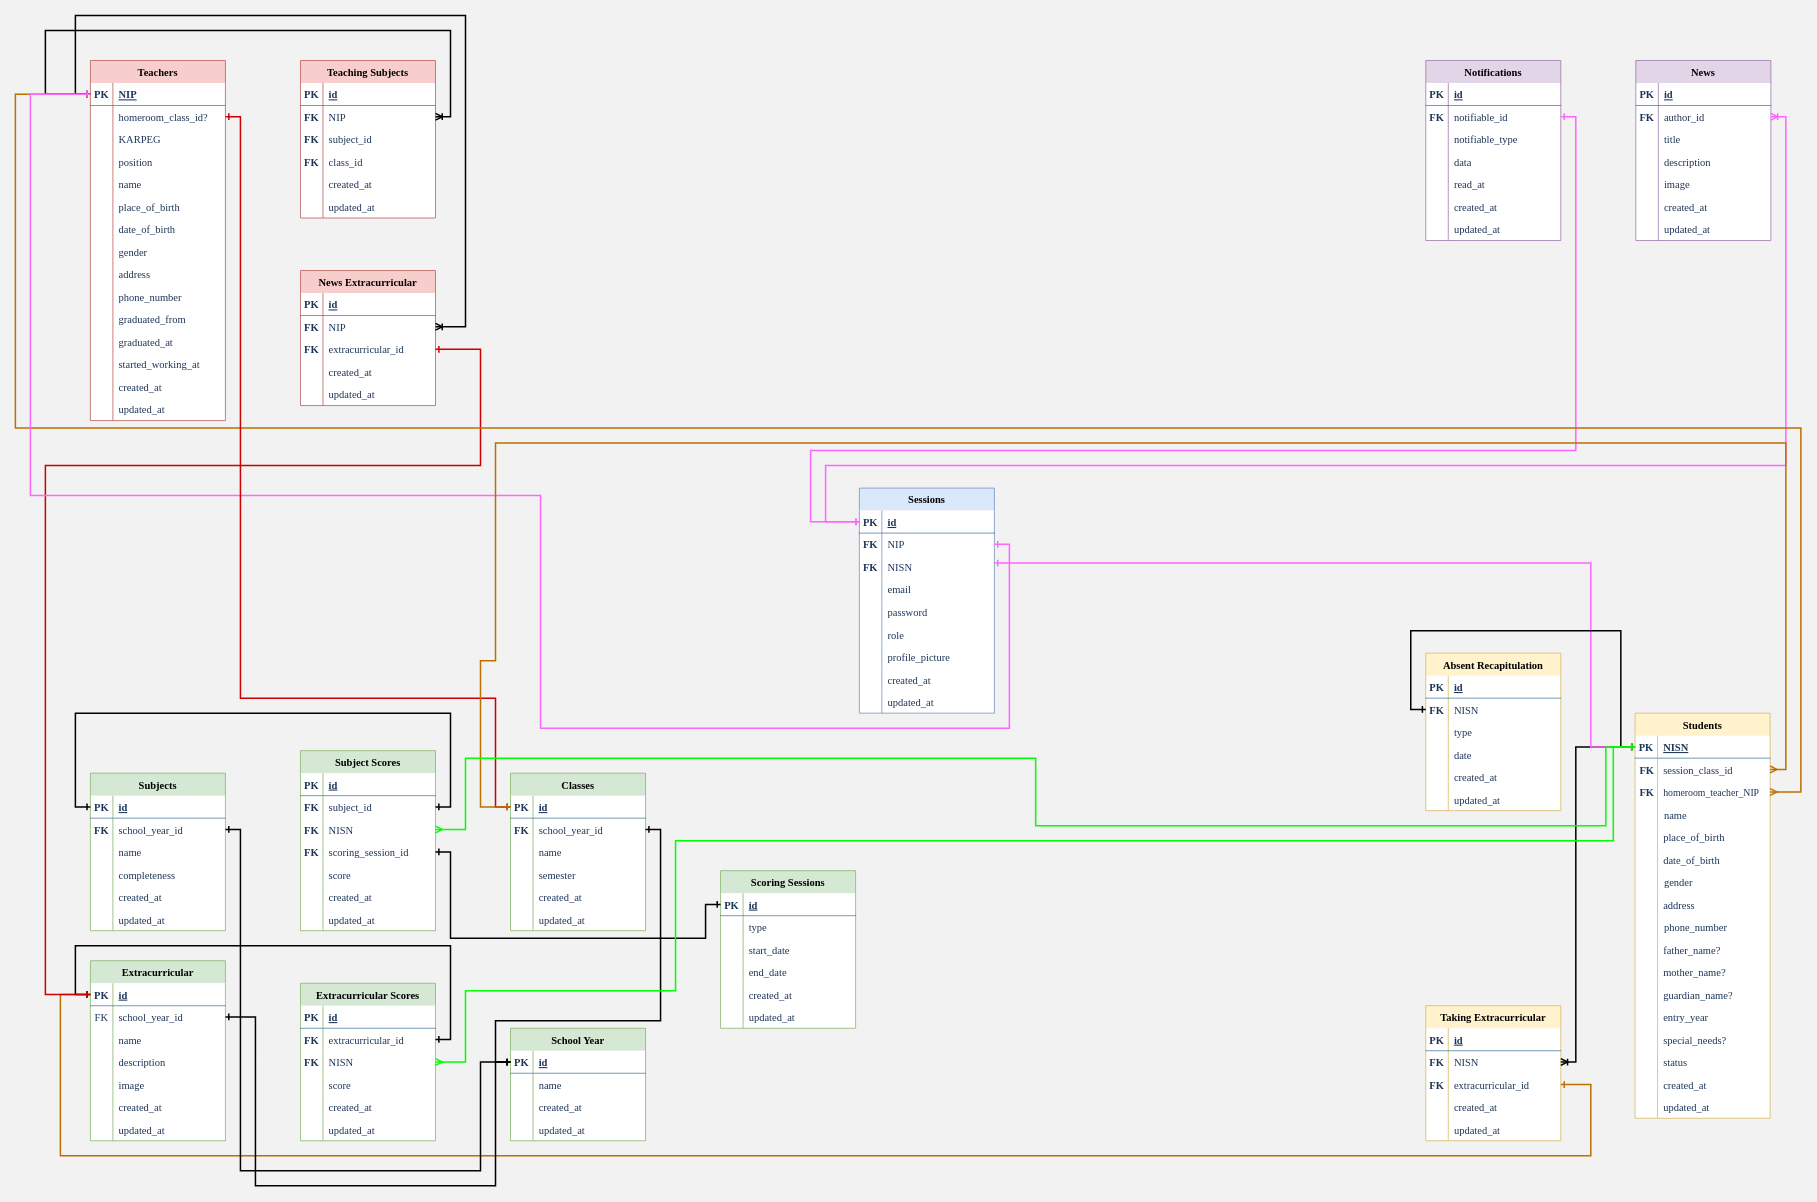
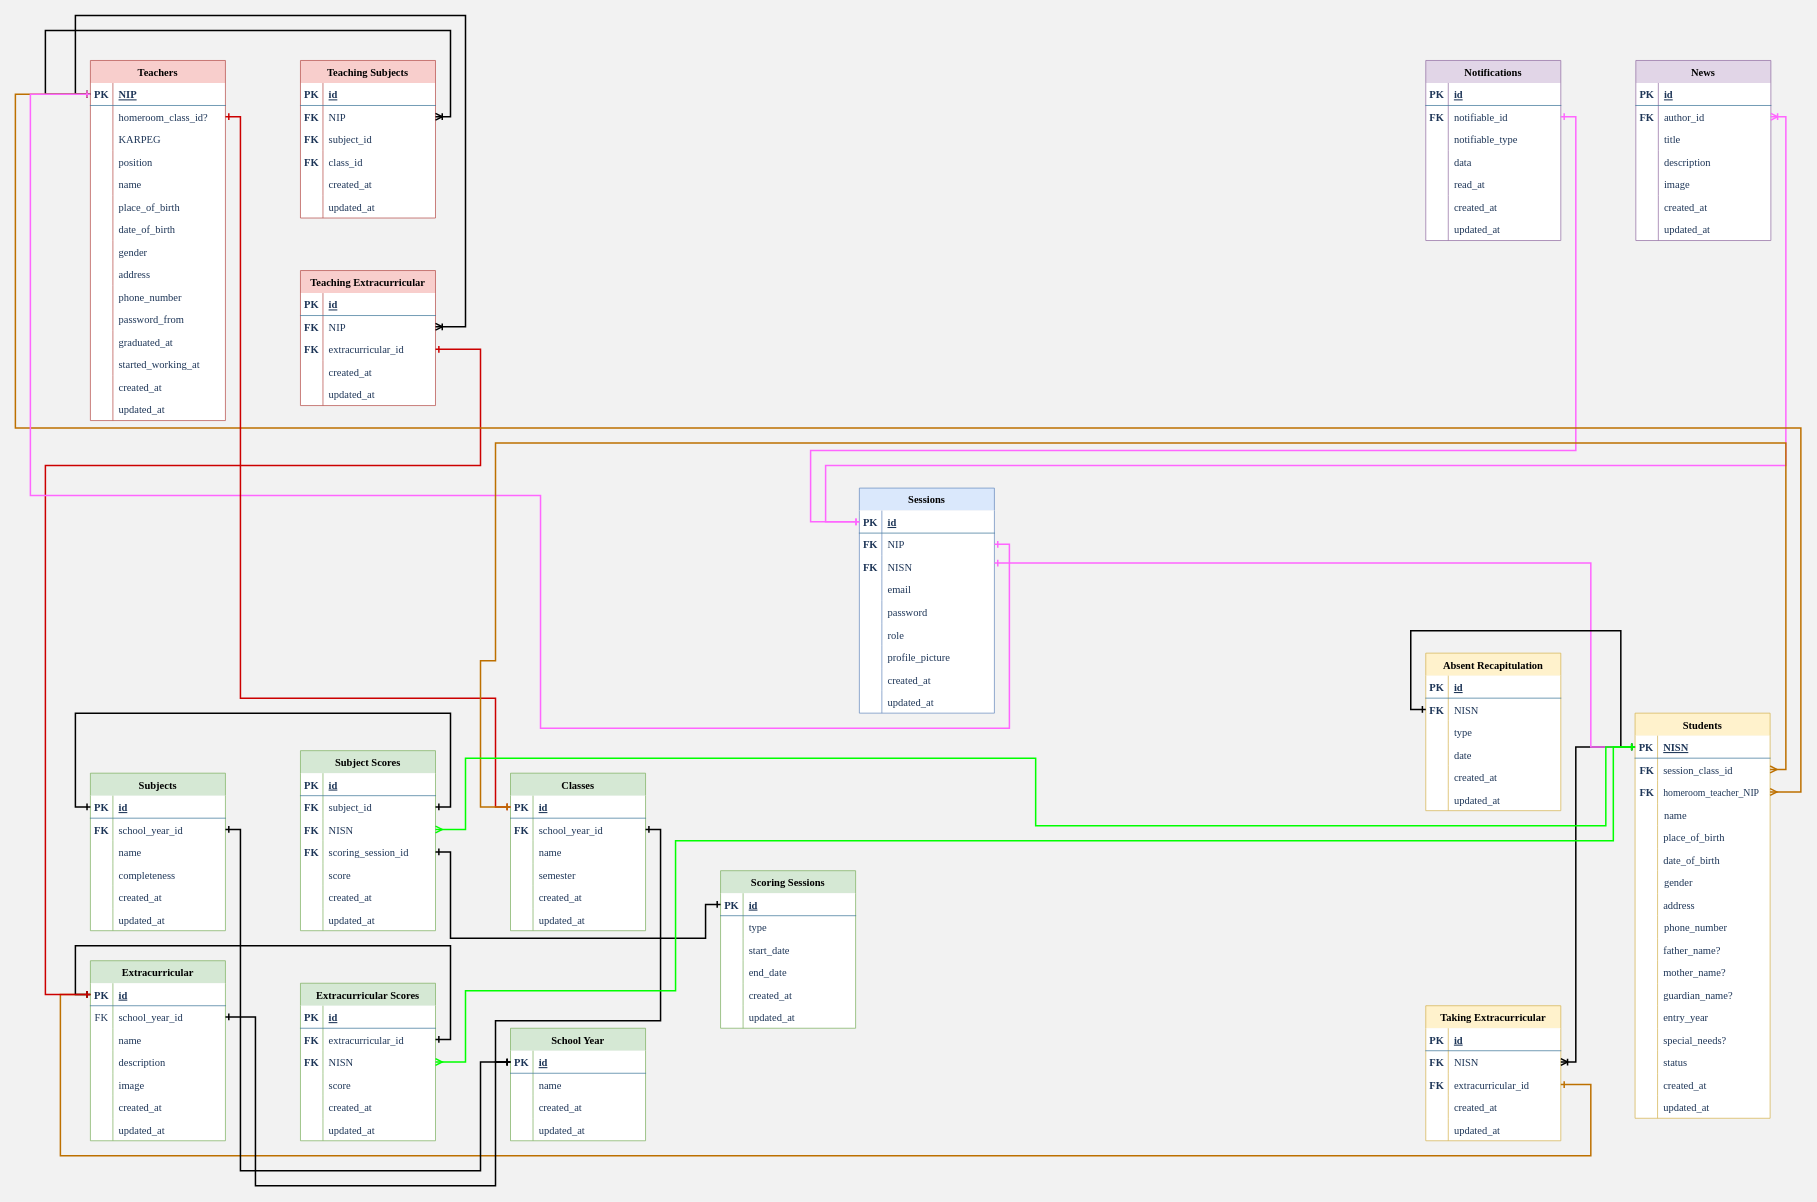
node "News Extracurricular": label "News Extracurricular" -> "Teaching Extracurricular"
node "graduated_from": label "graduated_from" -> "password_from"
